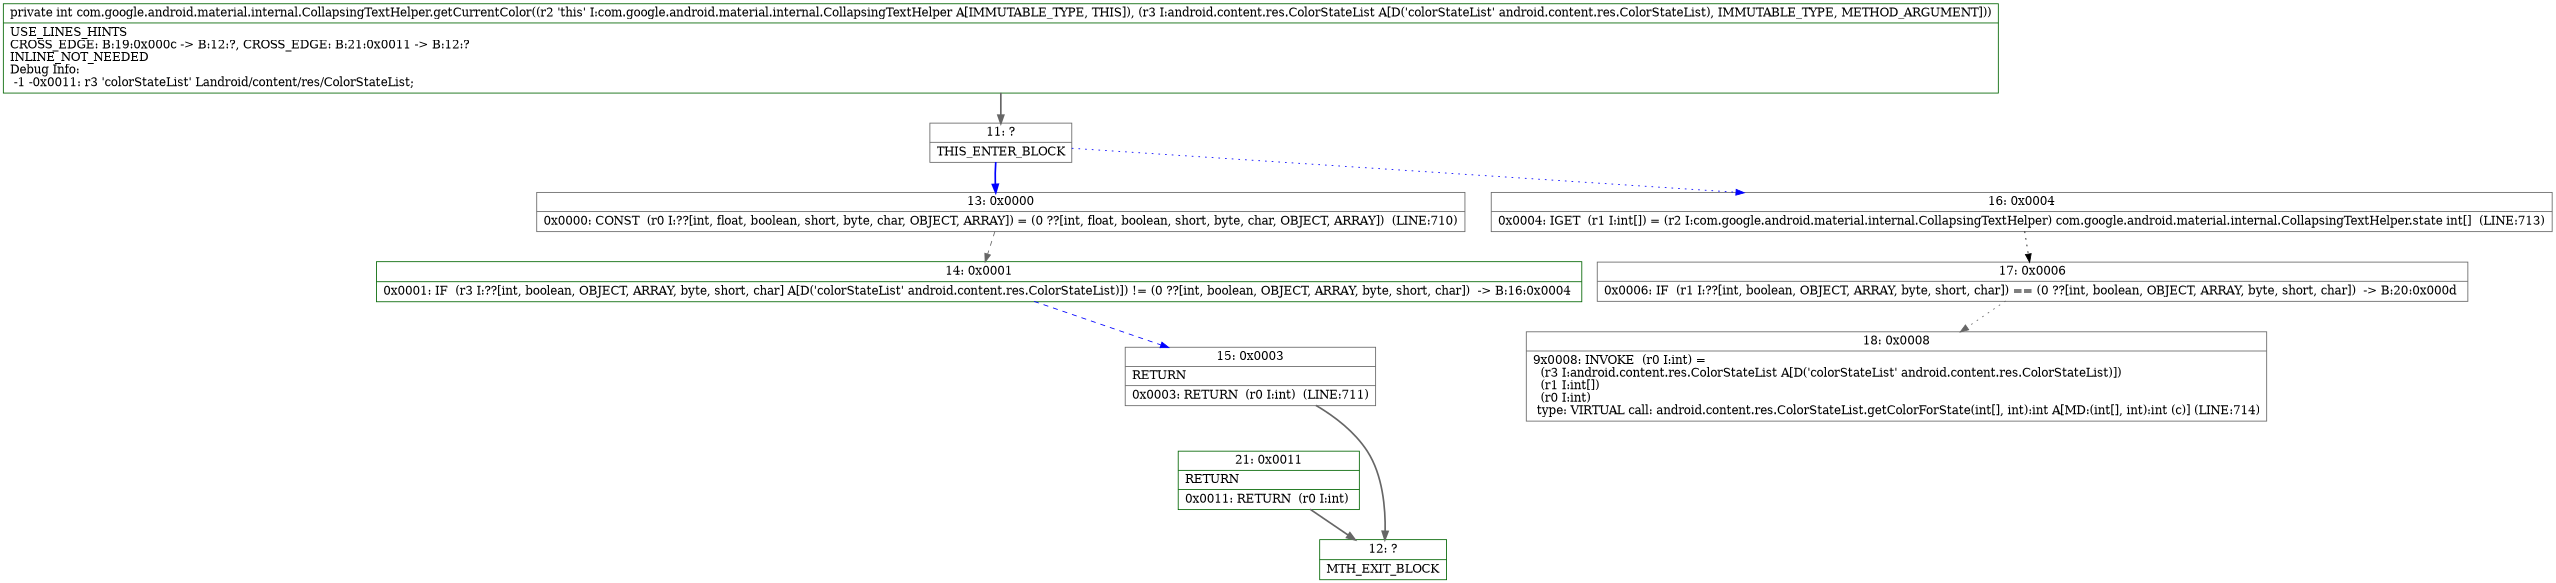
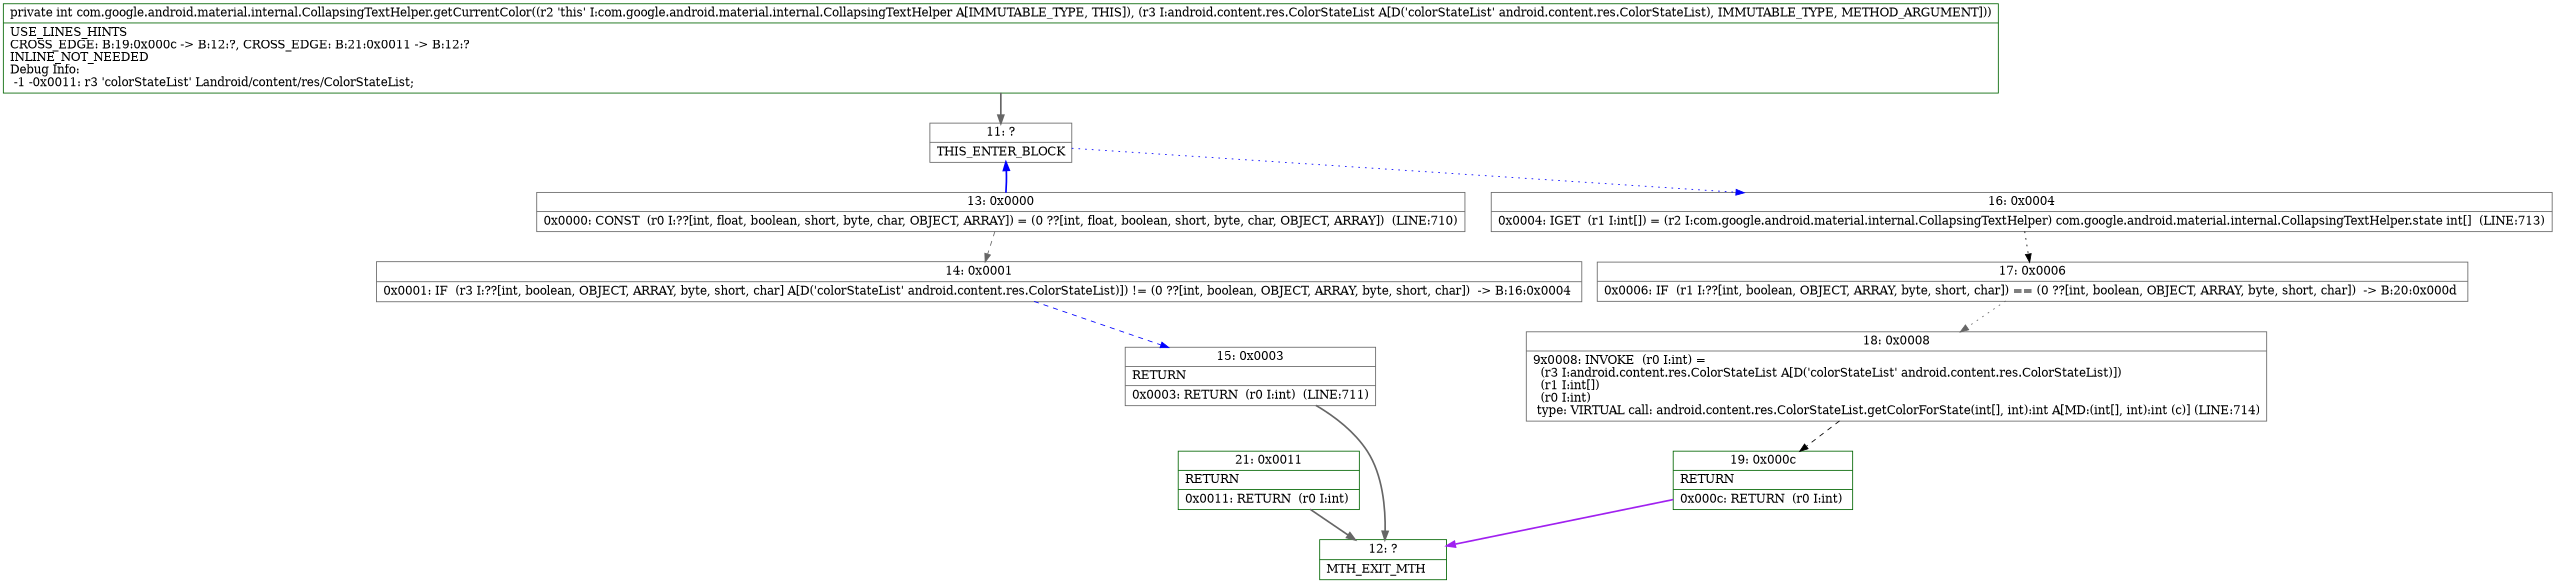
edge "11: ?" -> "13: 0x0000": reversed
node "14: 0x0001": color darkgreen -> gray40
node "19: 0x000c": added
node "12: ?": text "MTH_EXIT_BLOCK" -> "MTH_EXIT_MTH"
